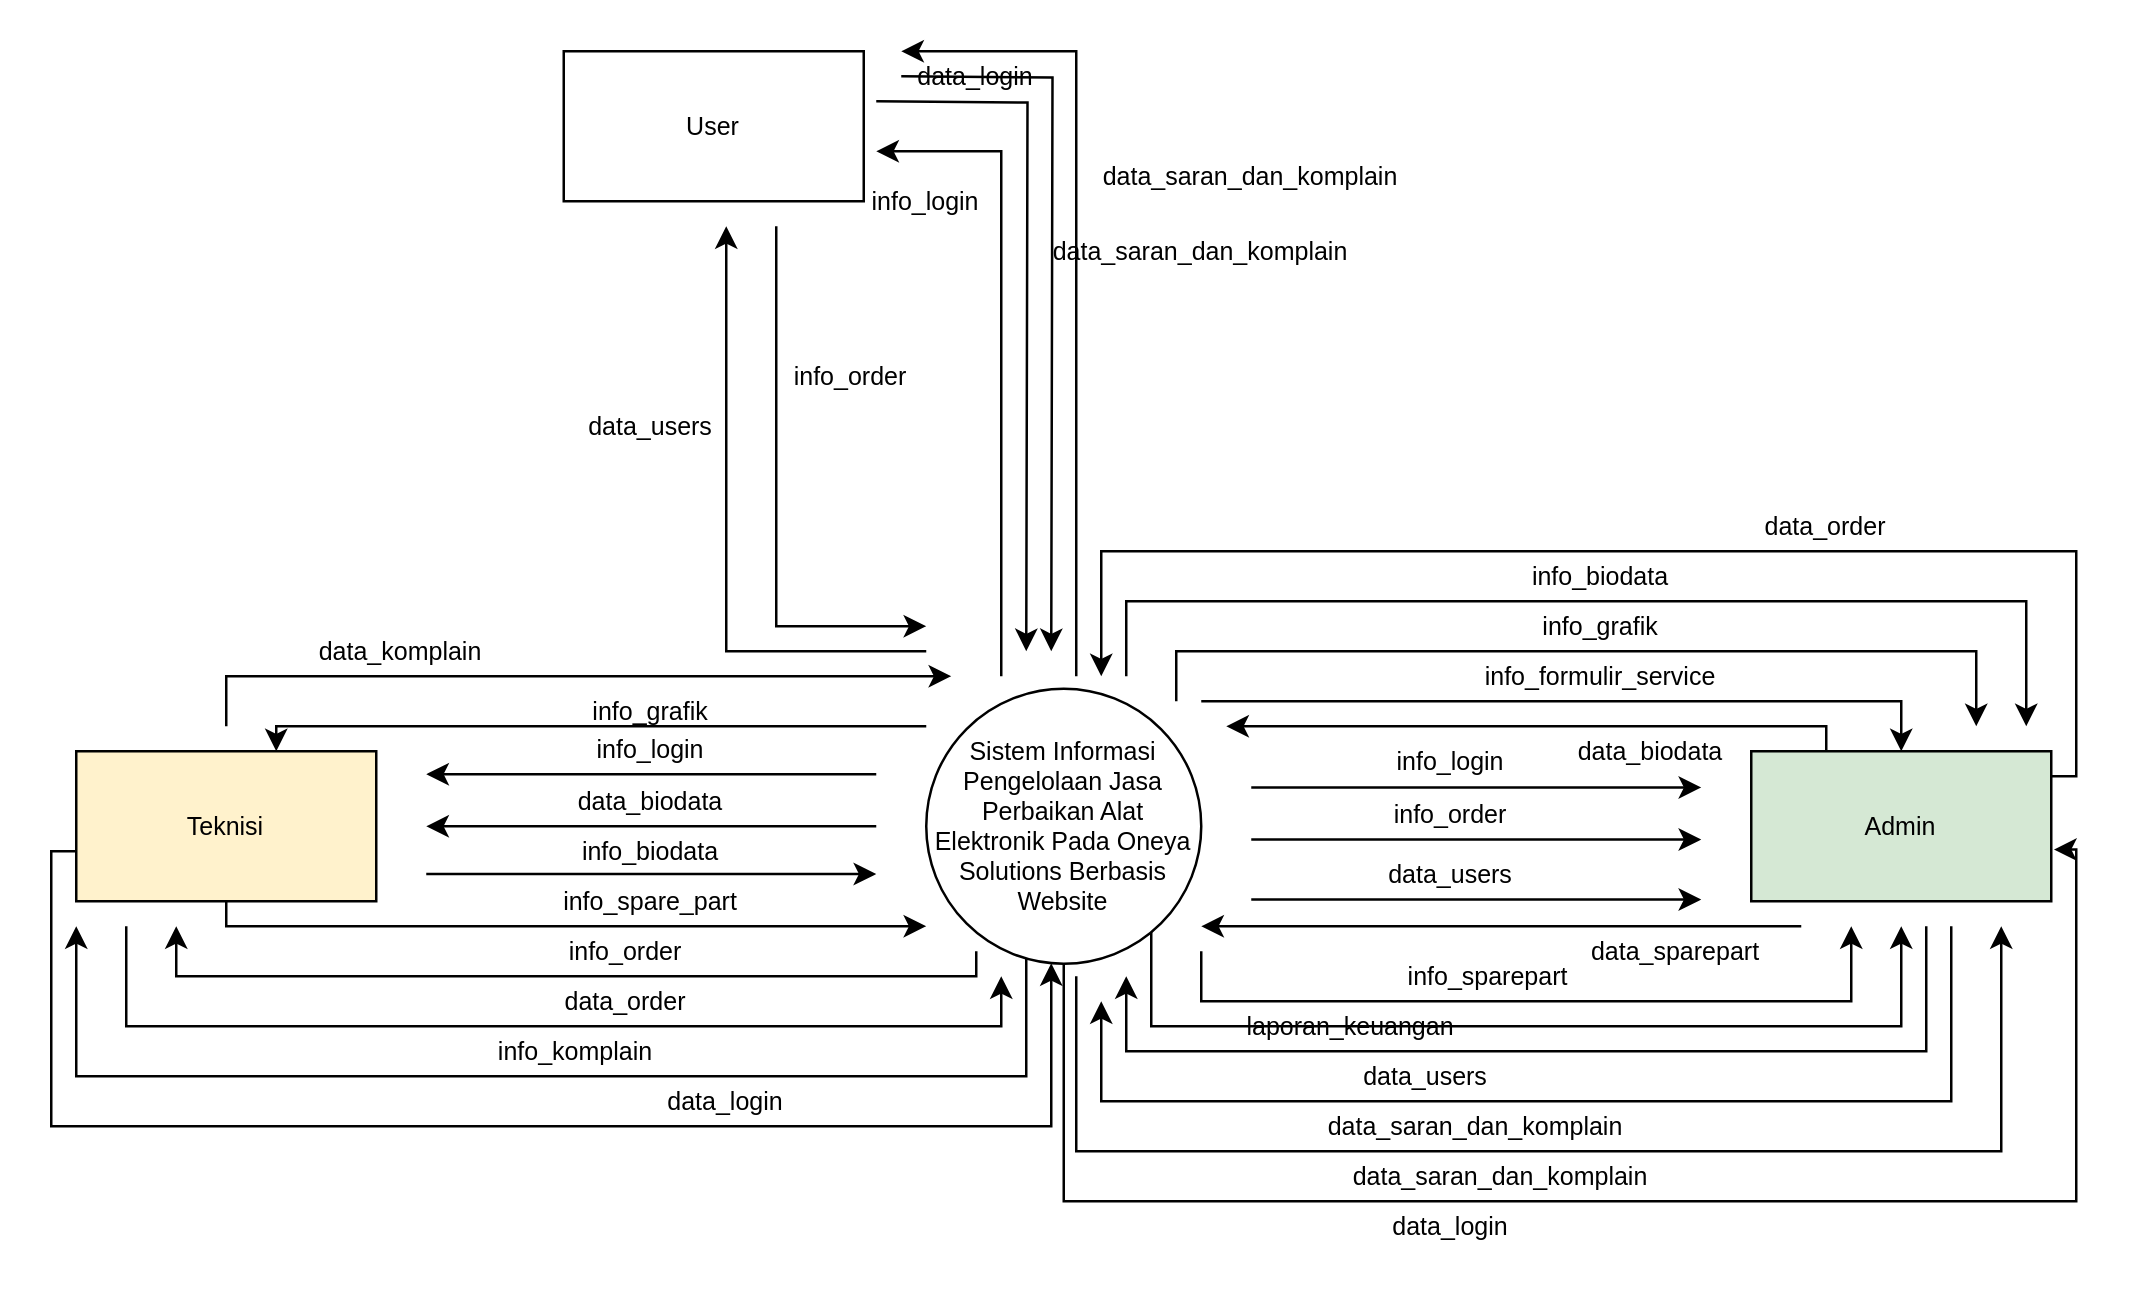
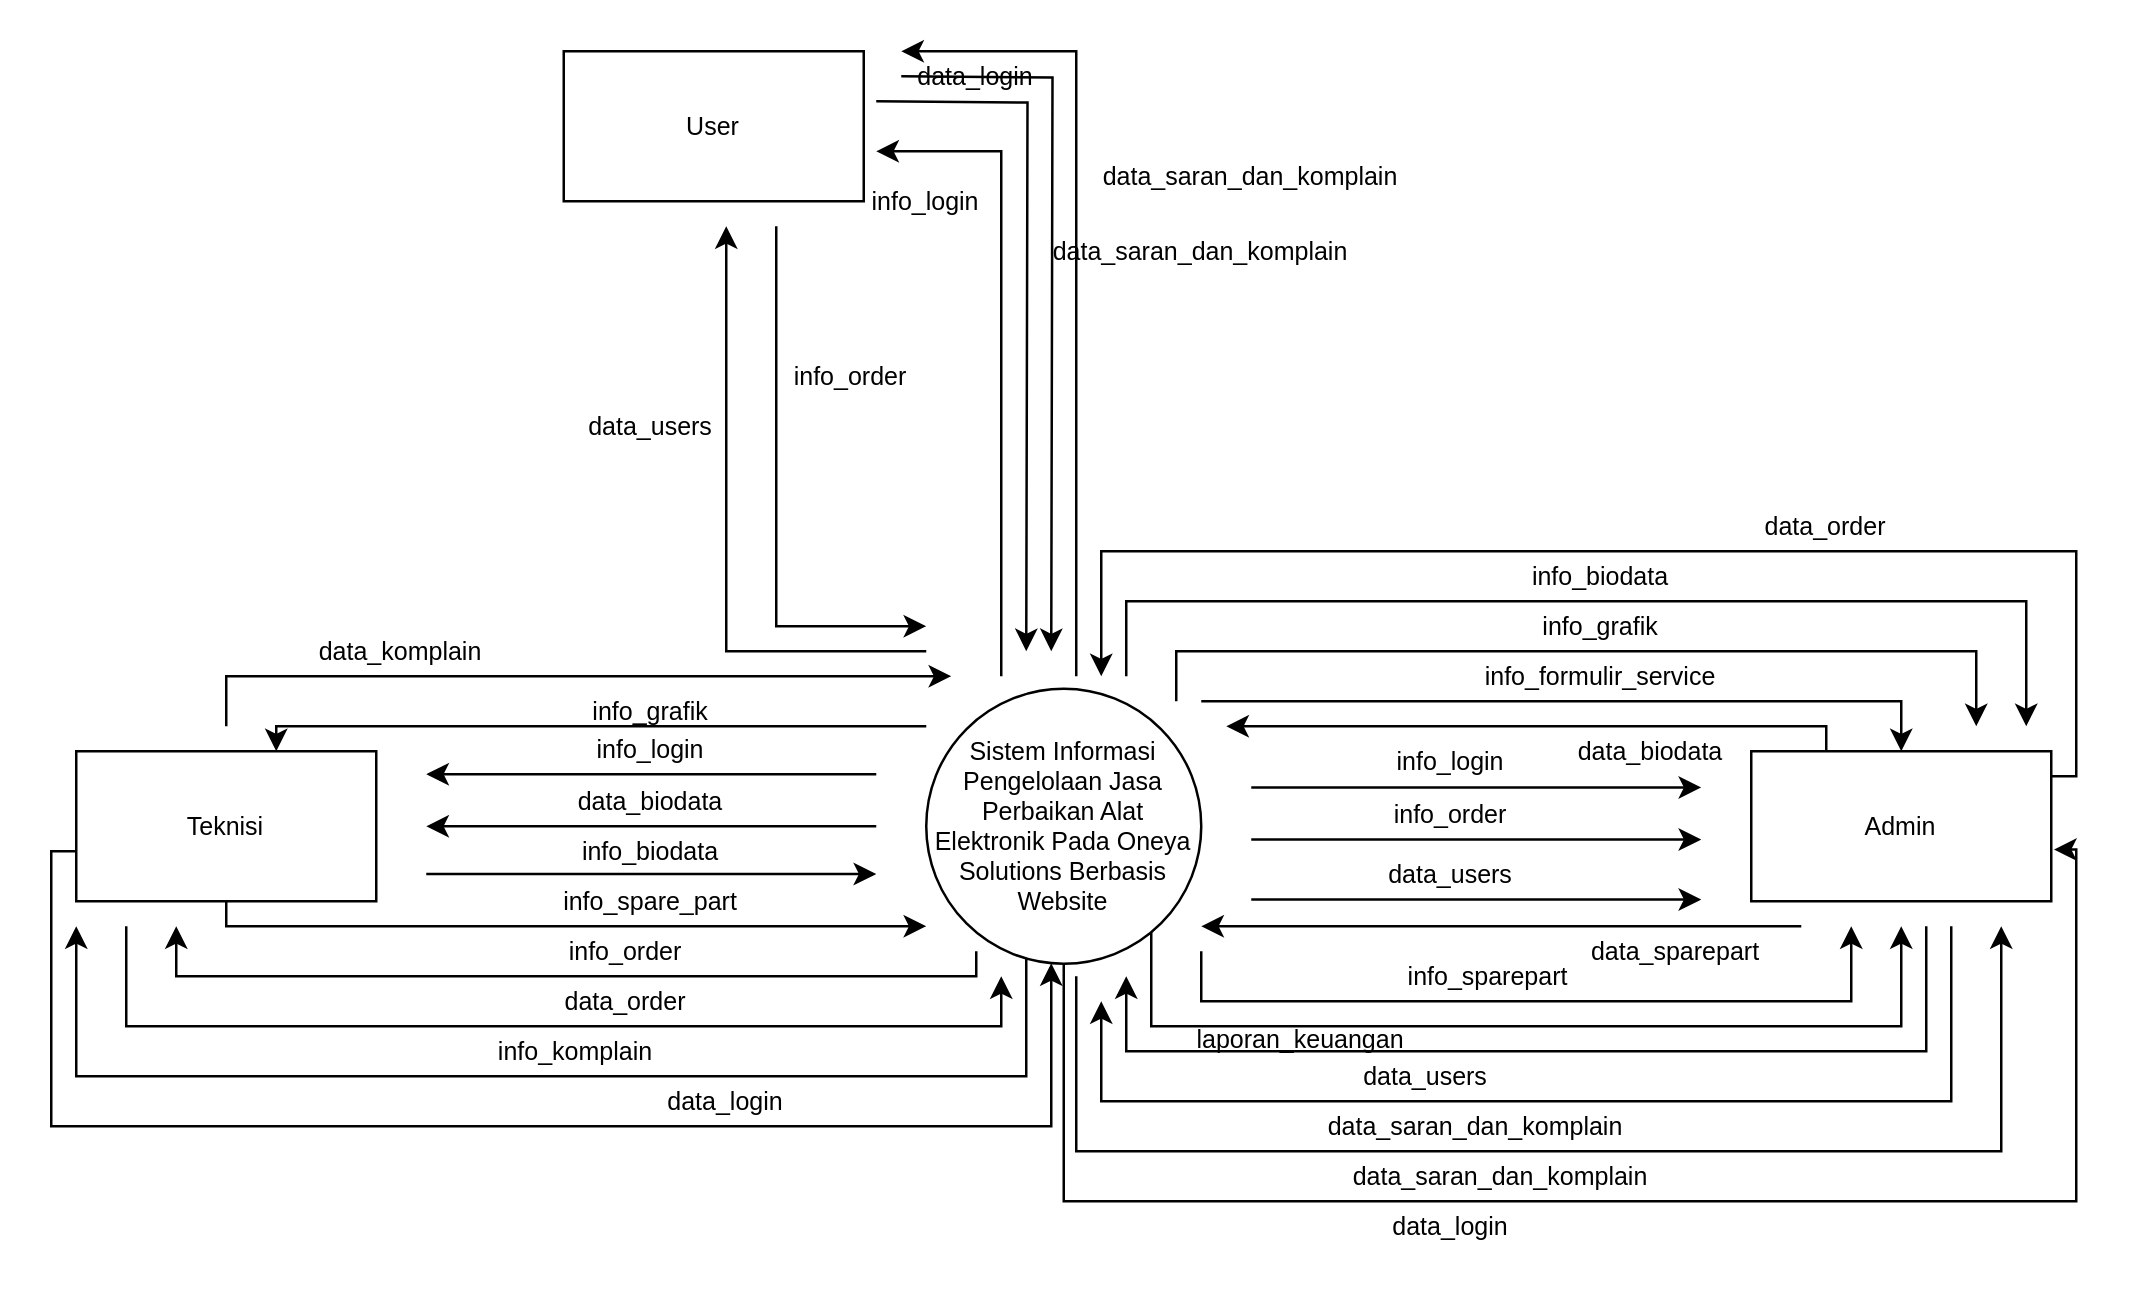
node "Teknisi": fillcolor #fff2cc -> #ffffff
node "Admin": fillcolor #d5e8d4 -> #ffffff
node "laporan_keuangan": moved (1351, 1026) -> (1301, 1039)
